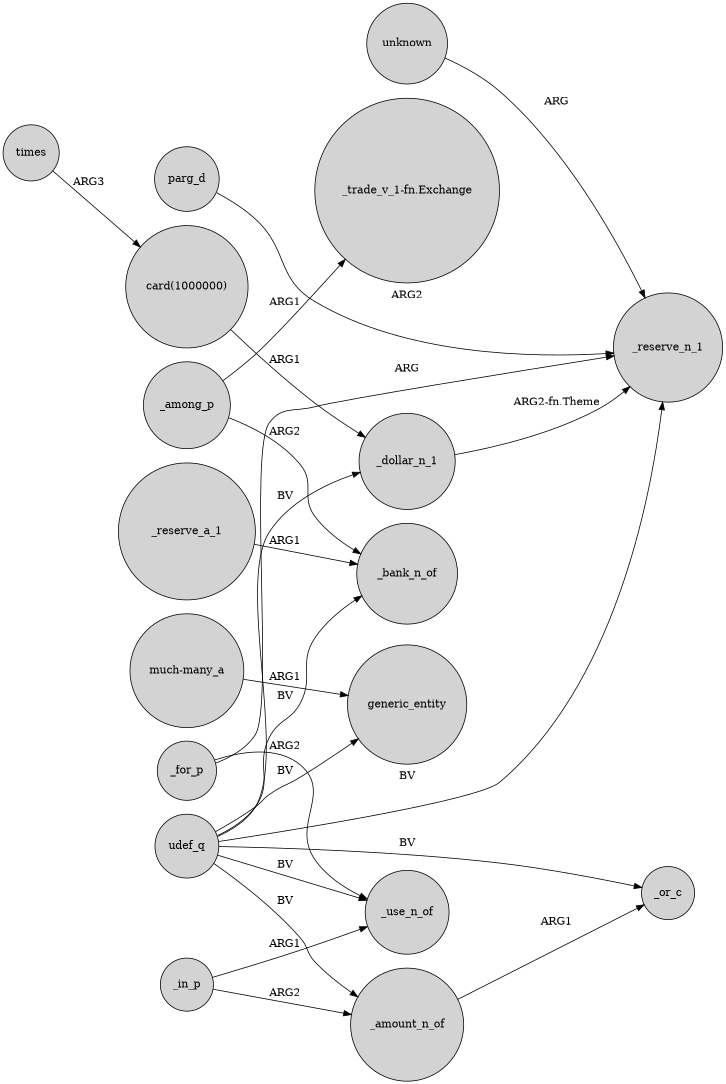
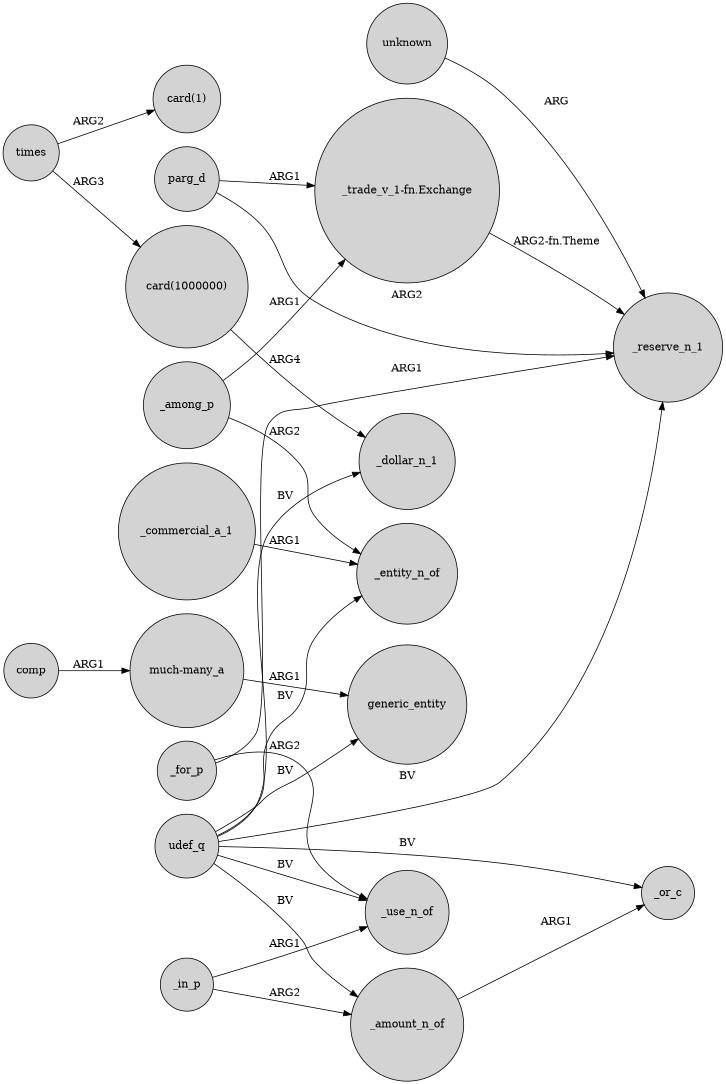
node "card(1)": added
edge "parg_d" -> "_trade_v_1-fn.Exchange": added, label "ARG1"
edge "card(1000000)" -> "_dollar_n_1": label "ARG1" -> "ARG4"
edge "_for_p" -> "_reserve_n_1": label "ARG" -> "ARG1"
edge "_dollar_n_1" -> "_reserve_n_1": now "_trade_v_1-fn.Exchange" -> "_reserve_n_1"
node "_reserve_a_1": label "_reserve_a_1" -> "_commercial_a_1"
node "_bank_n_of": label "_bank_n_of" -> "_entity_n_of"
node "comp": added
